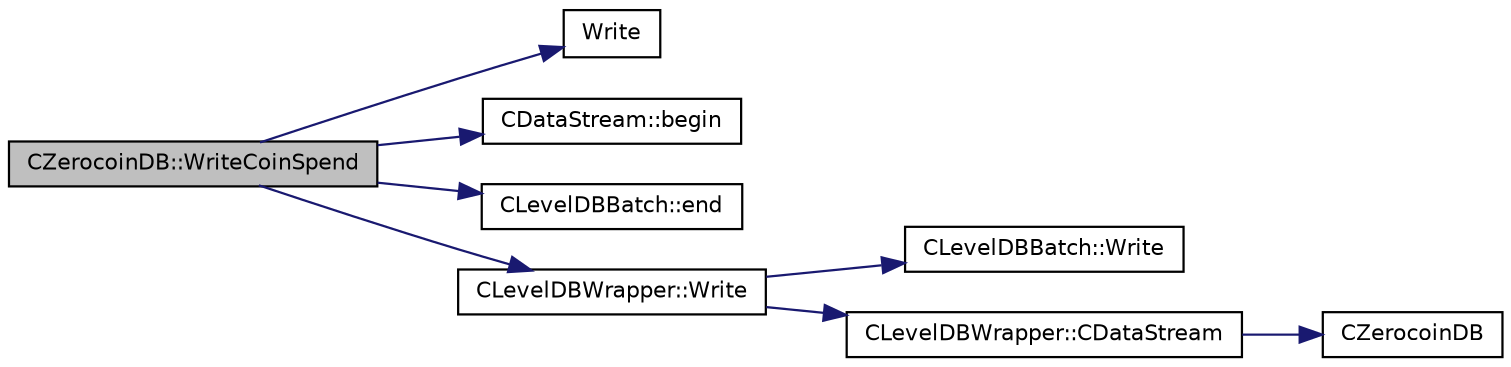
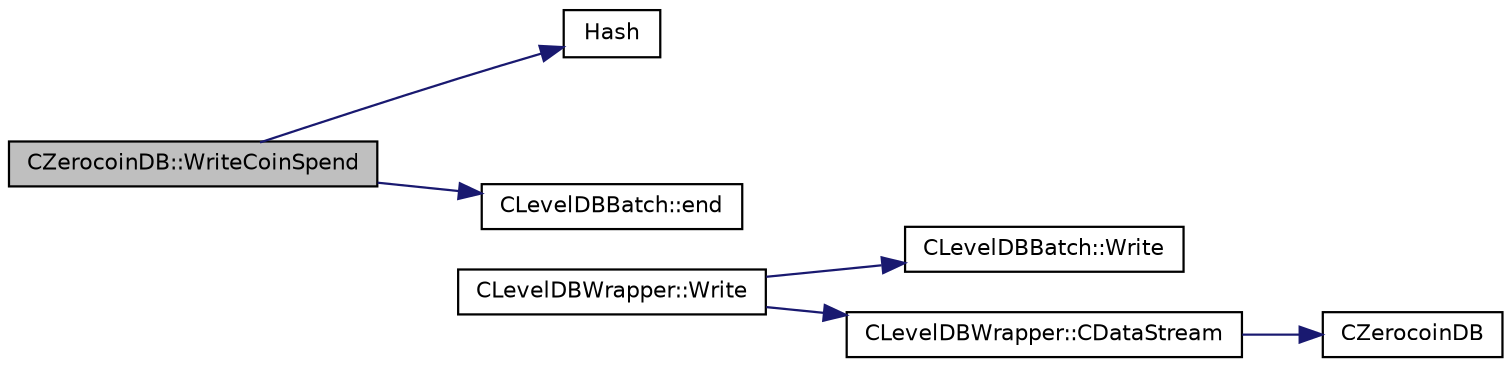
node "Write": label "Write" -> "Hash"
node "CDataStream::begin": removed
edge "CZerocoinDB::WriteCoinSpend" -> "CLevelDBWrapper::Write": removed
